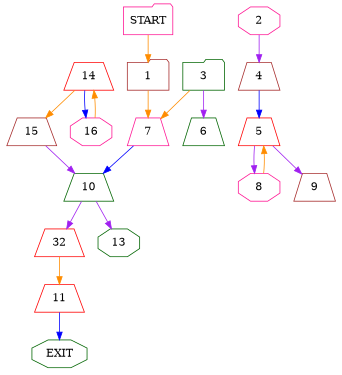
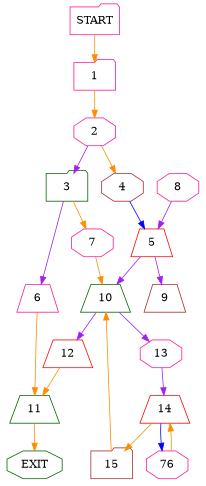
edge "2" -> "4": color purple -> darkorange
node "1": color brown -> deeppink
node "4": shape trapezium -> octagon
edge "1" -> "7": now "1" -> "2"
node "15": shape trapezium -> folder
node "16": label "16" -> "76"
node "7": shape trapezium -> octagon
node "6": color darkgreen -> deeppink
edge "2" -> "3": added
edge "5" -> "8": now "5" -> "10"
edge "15" -> "10": color purple -> darkorange
edge "7" -> "10": color blue -> darkorange
edge "8" -> "5": color darkorange -> purple
node "32": label "32" -> "12"
node "13": color darkgreen -> deeppink
node "11": color red -> darkgreen
edge "11" -> "EXIT": color blue -> darkorange
edge "6" -> "11": added
edge "13" -> "14": added
